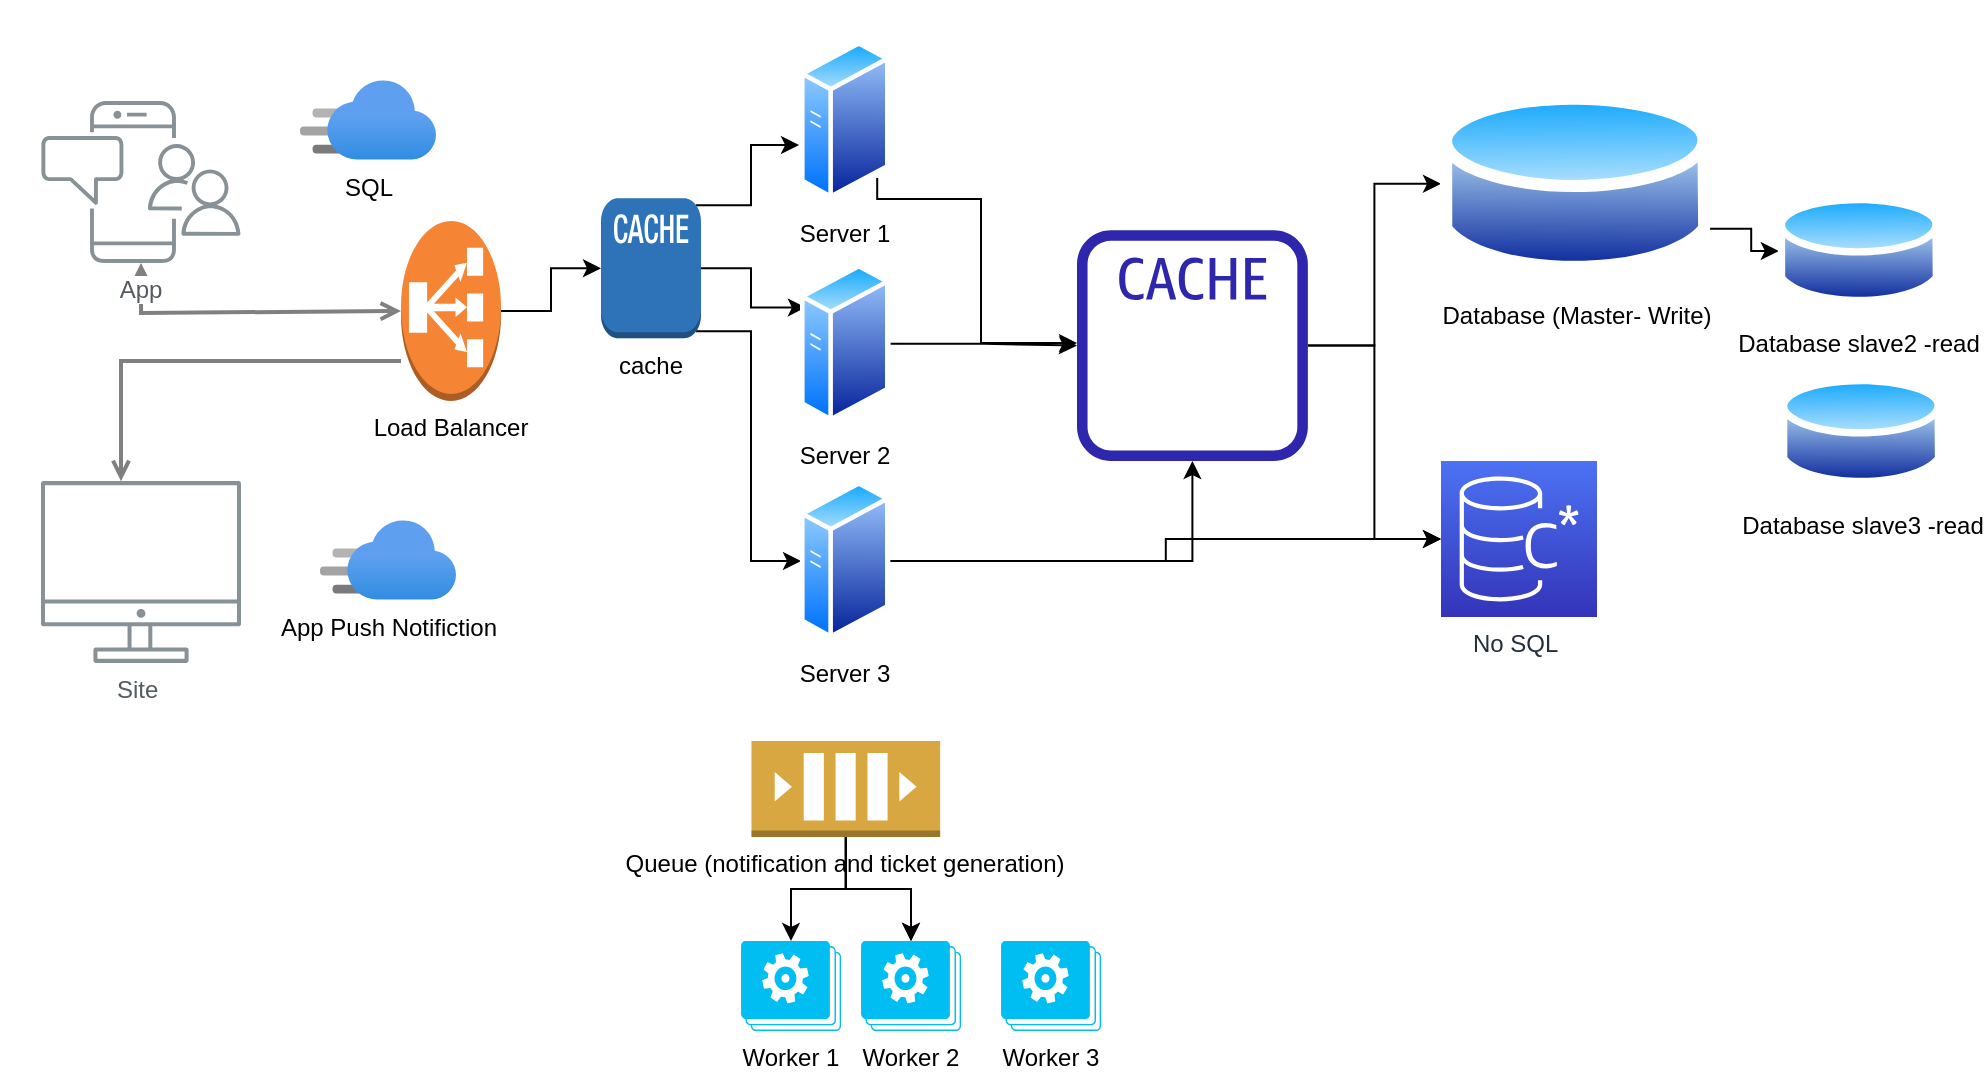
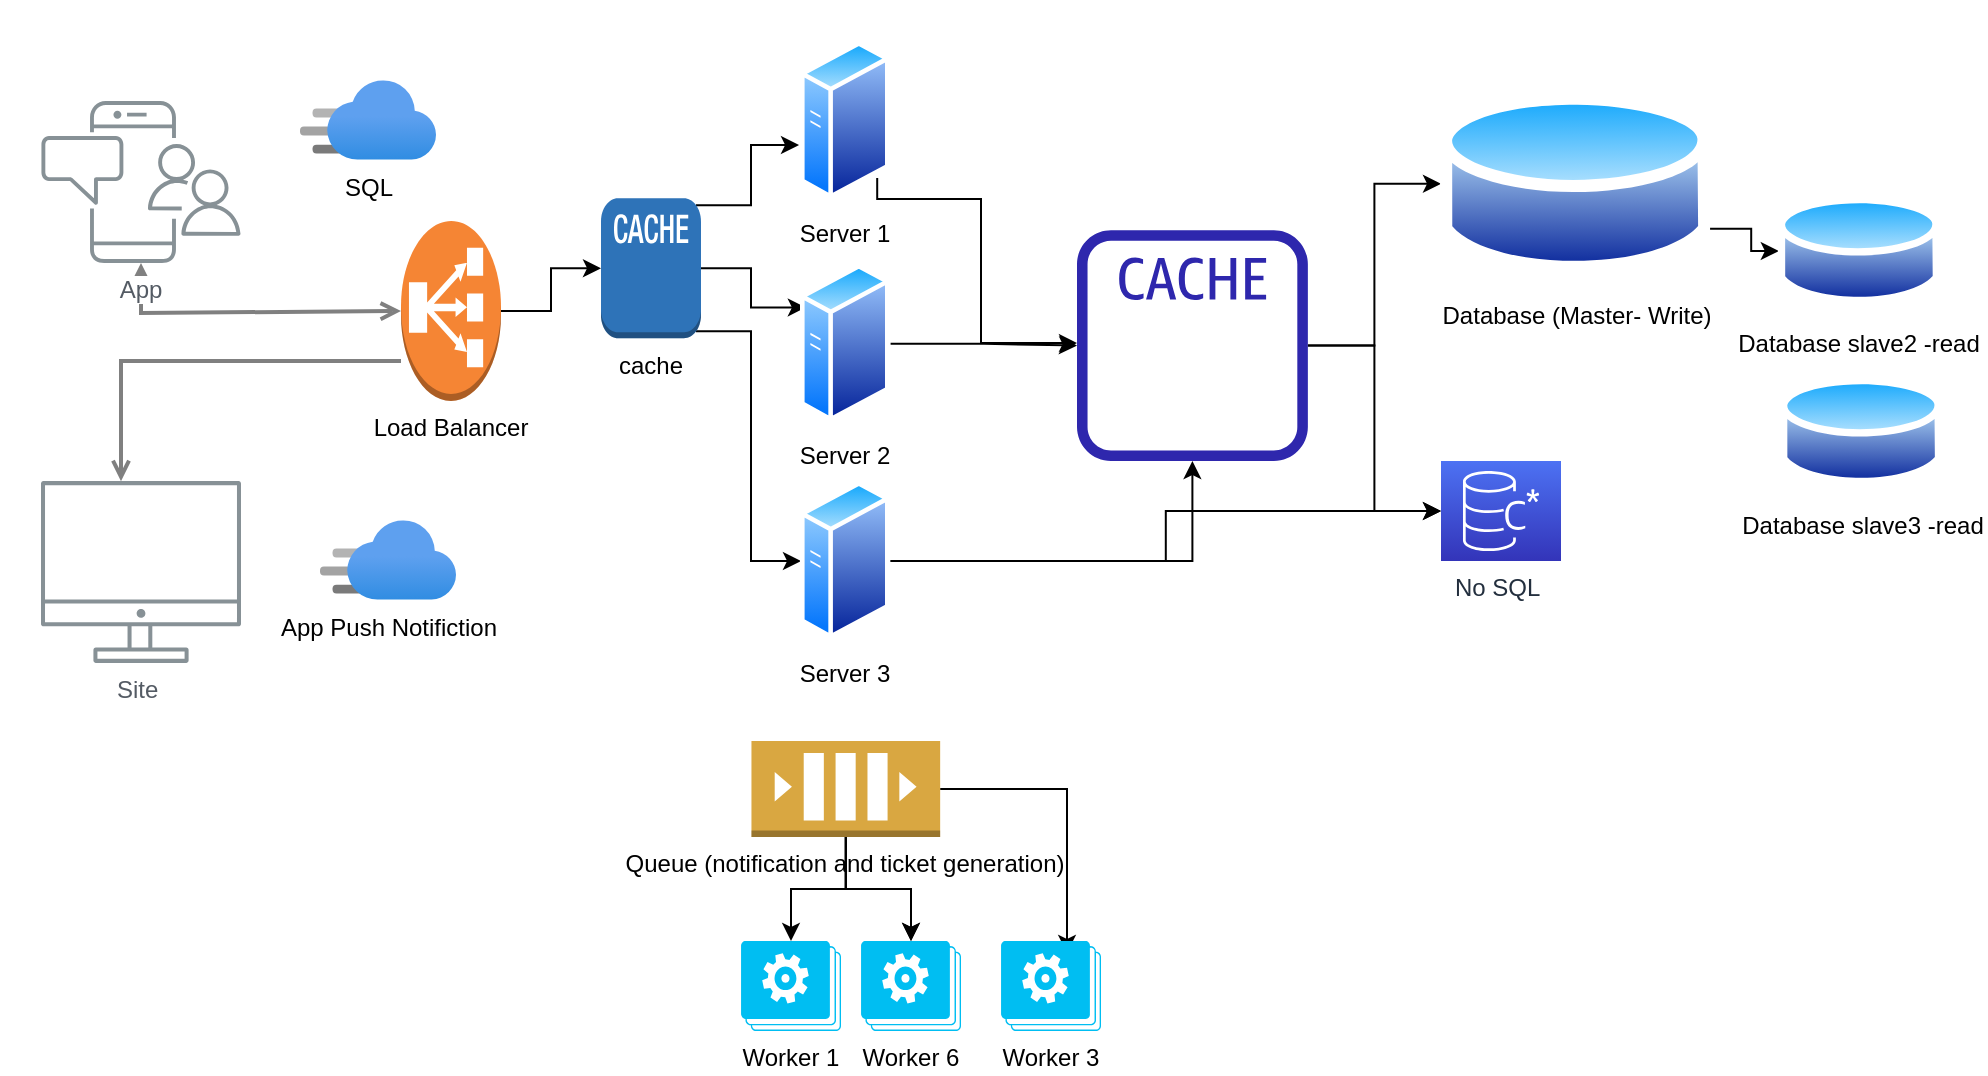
node "No SQL": size 156x156 -> 120x100
edge "Queue (notification and ticket generation)" -> "Worker 3": added
node "Worker 2": label "Worker 2" -> "Worker 6"
